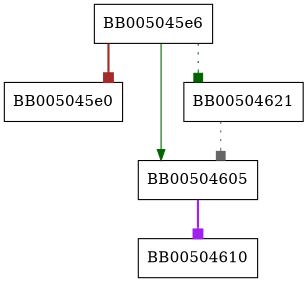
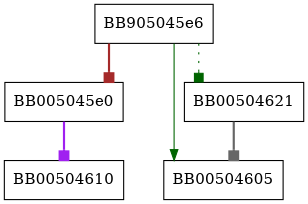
node "BB005045e6": label "BB005045e6" -> "BB905045e6"
edge "BB00504621" -> "BB00504605": style dotted -> bold
edge "BB00504605" -> "BB00504610": now "BB005045e0" -> "BB00504610"
